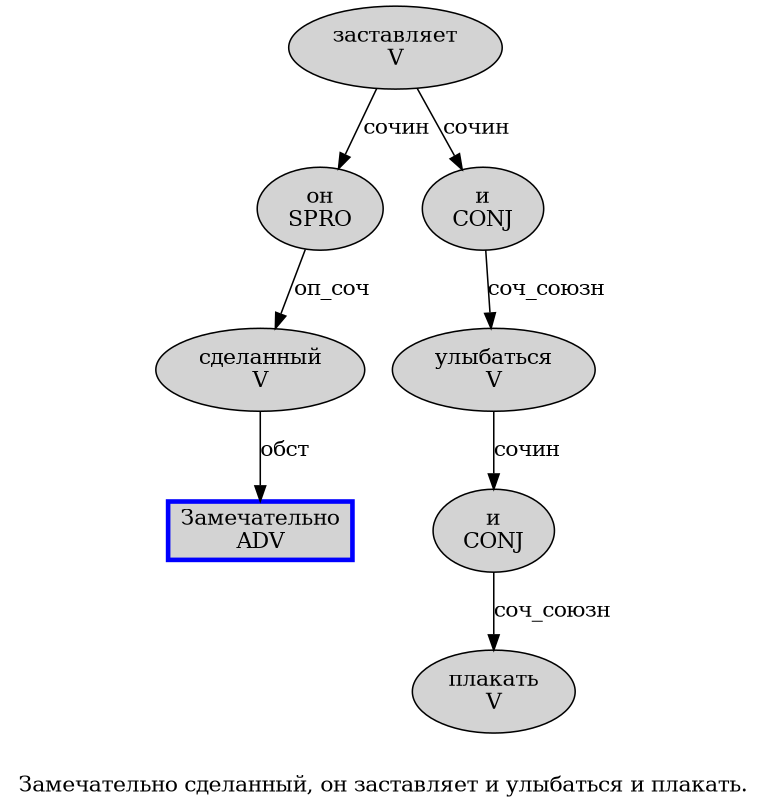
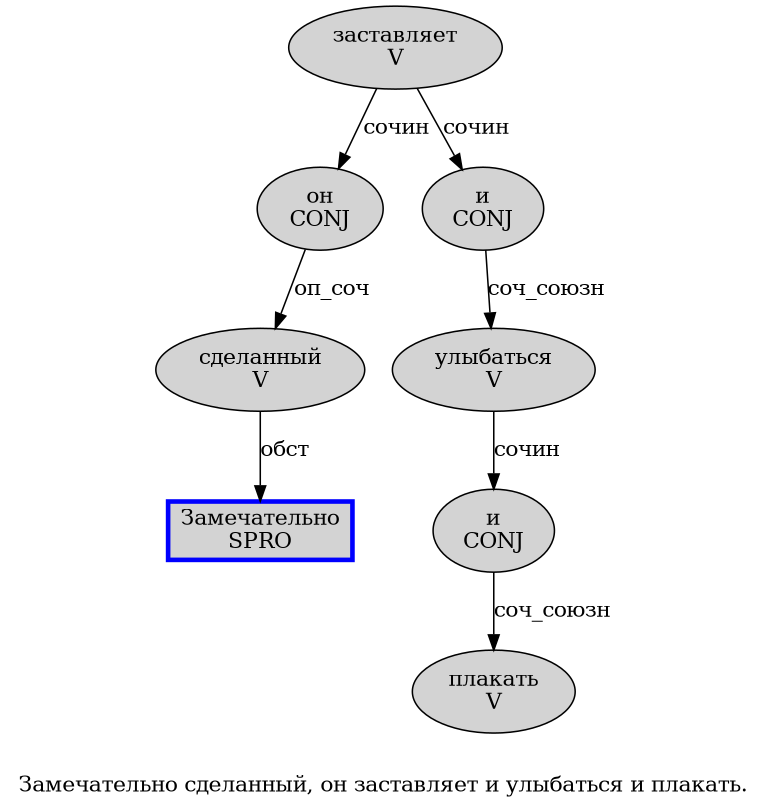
node "он SPRO": label "он SPRO" -> "он CONJ"
node "Замечательно ADV": label "Замечательно ADV" -> "Замечательно SPRO"
